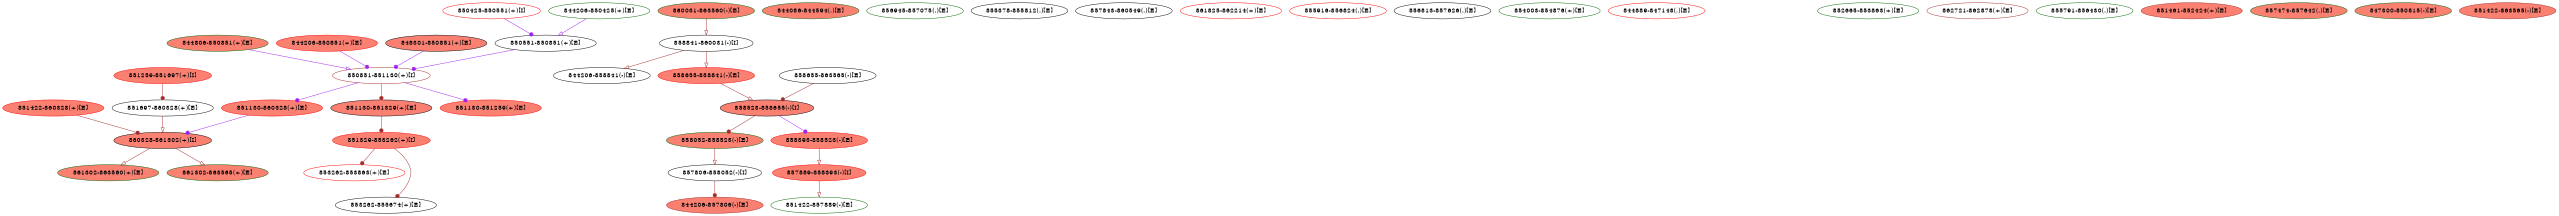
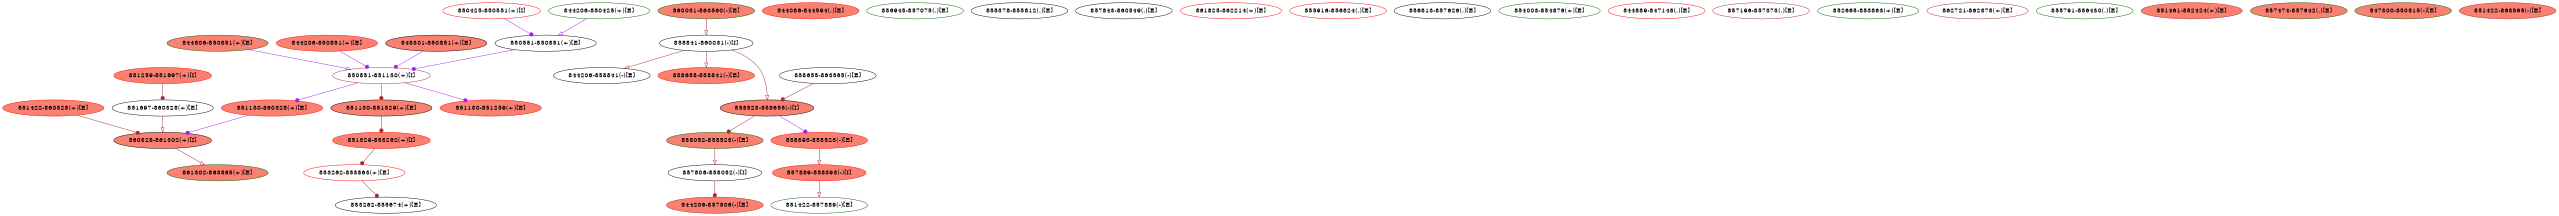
node "844086-844594(.)[E]": color darkgreen -> red
node "857196-857373(.)[E]": added
edge "858655-858841(-)[E]" -> "858523-858655(-)[I]": now "858841-860031(-)[I]" -> "858523-858655(-)[I]"
edge "851329-853262(+)[I]" -> "853262-855674(+)[E]": now "853262-853863(+)[E]" -> "853262-855674(+)[E]"
node "861302-863560(+)[E]": removed
